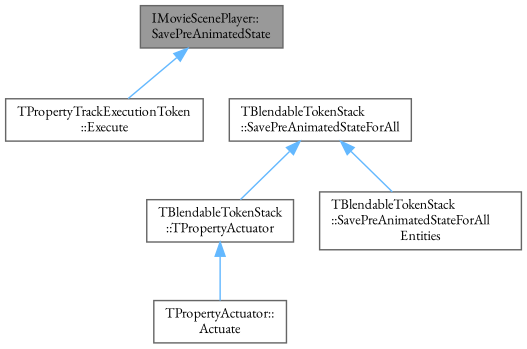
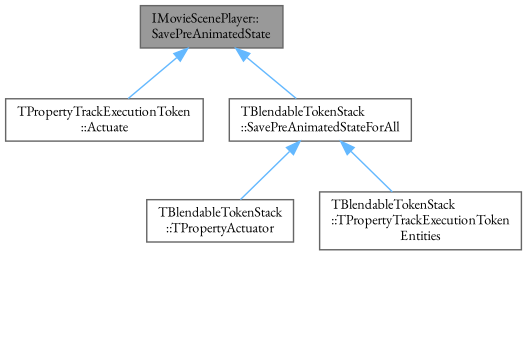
edge "TBlendableTokenStack ::SavePreAnimatedStateForAll" -> "IMovieScenePlayer:: SavePreAnimatedState": added
node "TPropertyTrackExecutionToken ::Execute": label "TPropertyTrackExecutionToken ::Execute" -> "TPropertyTrackExecutionToken ::Actuate"
node "TBlendableTokenStack ::SavePreAnimatedStateForAll Entities": label "TBlendableTokenStack ::SavePreAnimatedStateForAll Entities" -> "TBlendableTokenStack ::TPropertyTrackExecutionToken Entities"
node "TPropertyActuator:: Actuate": removed
